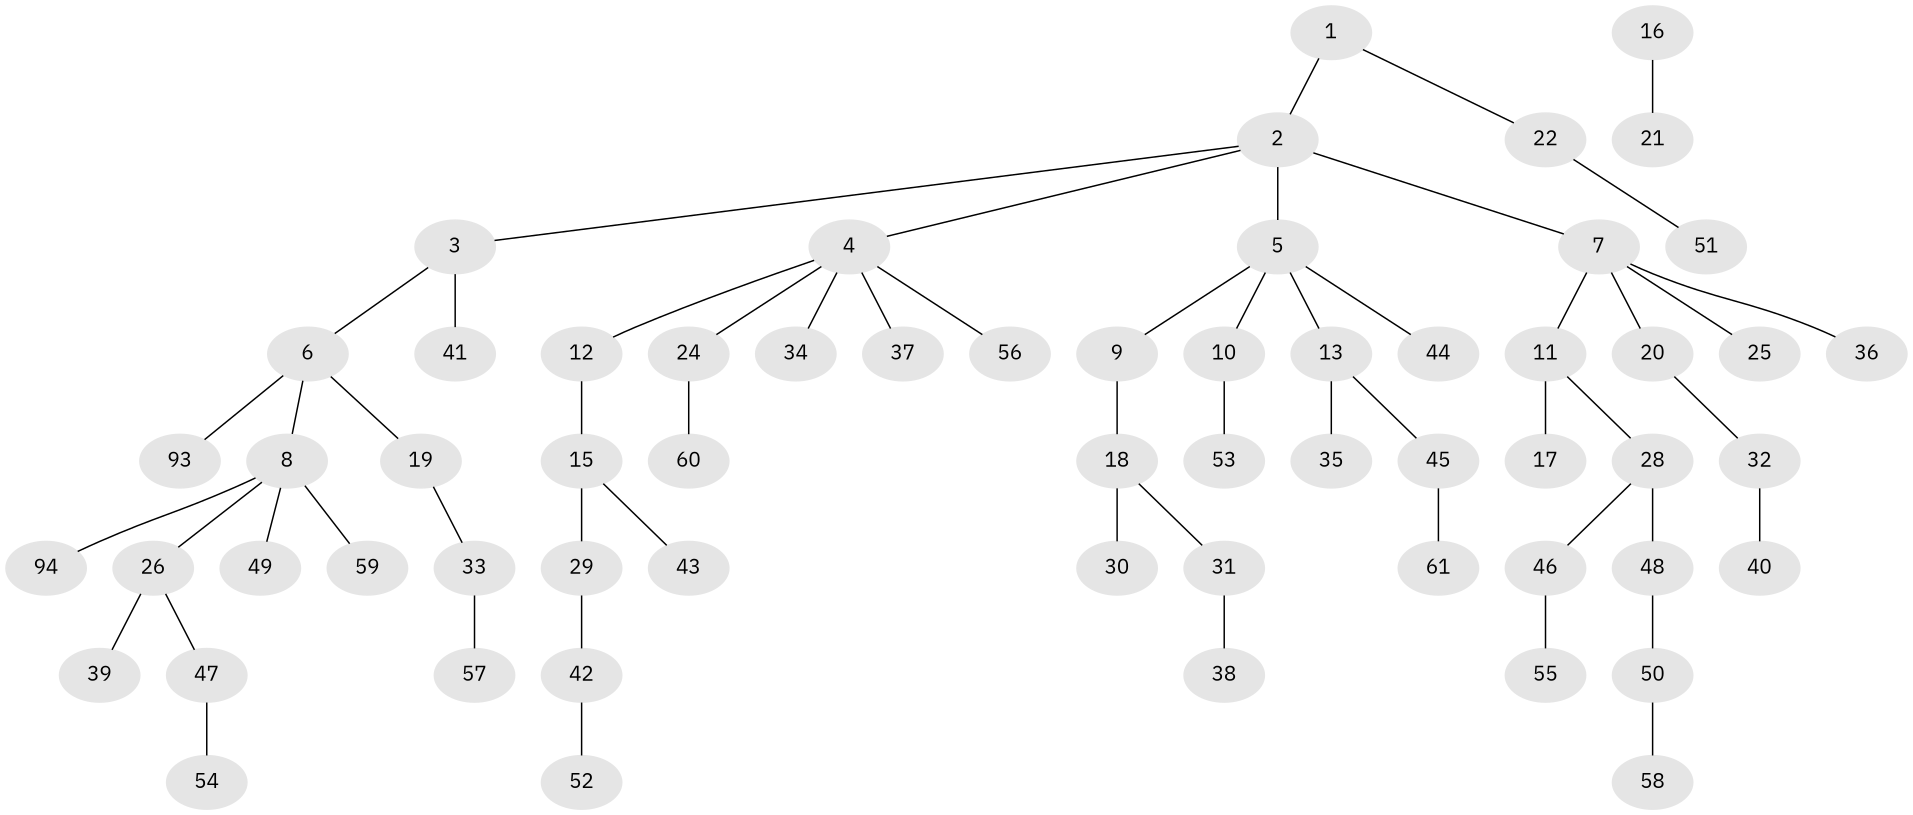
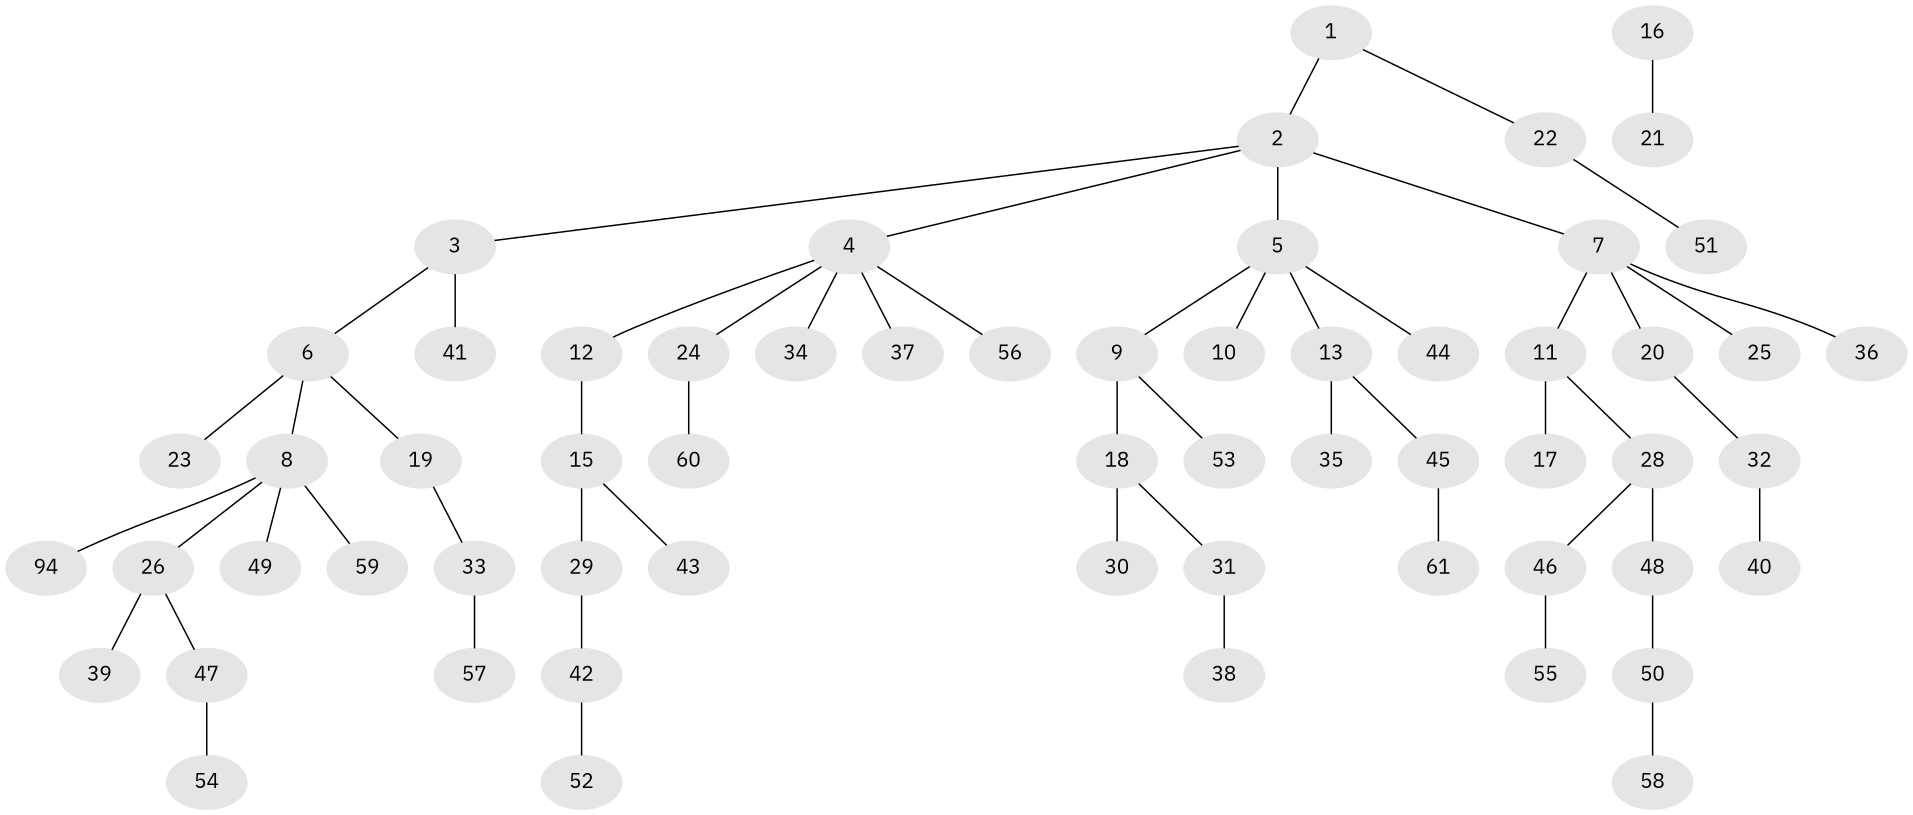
edge "10" -- "53": now "9" -- "53"
node "93": label "93" -> "23"
